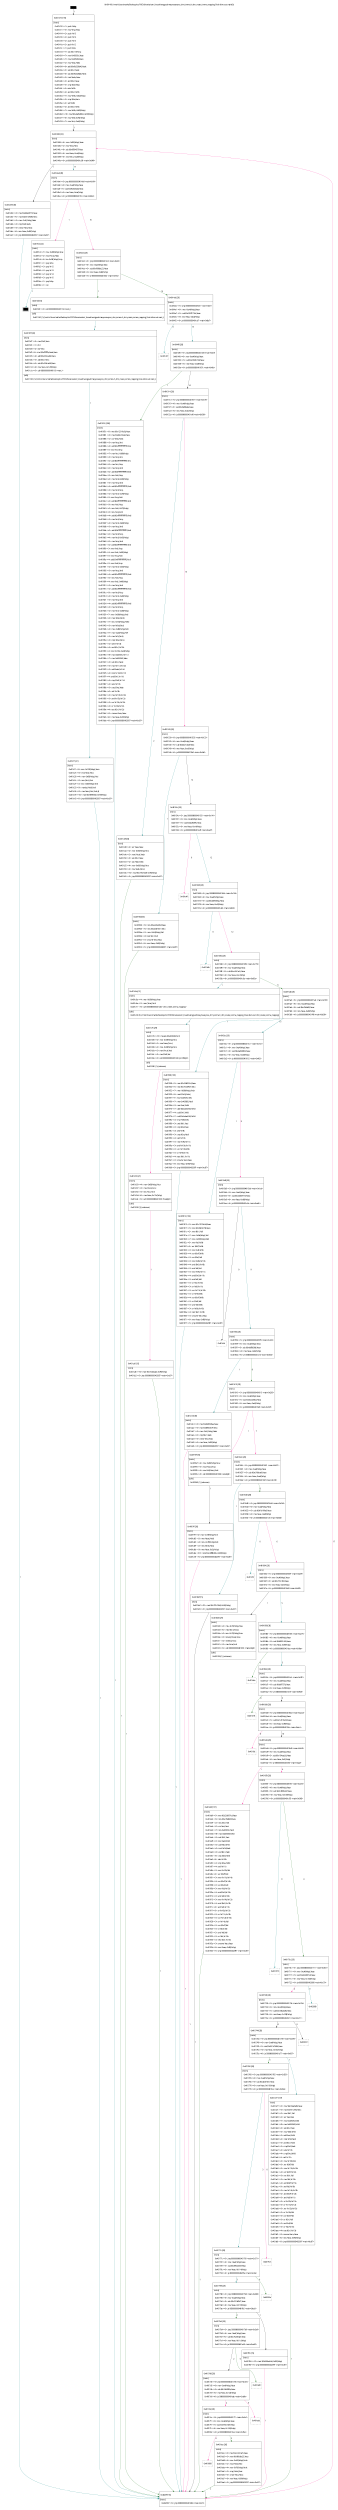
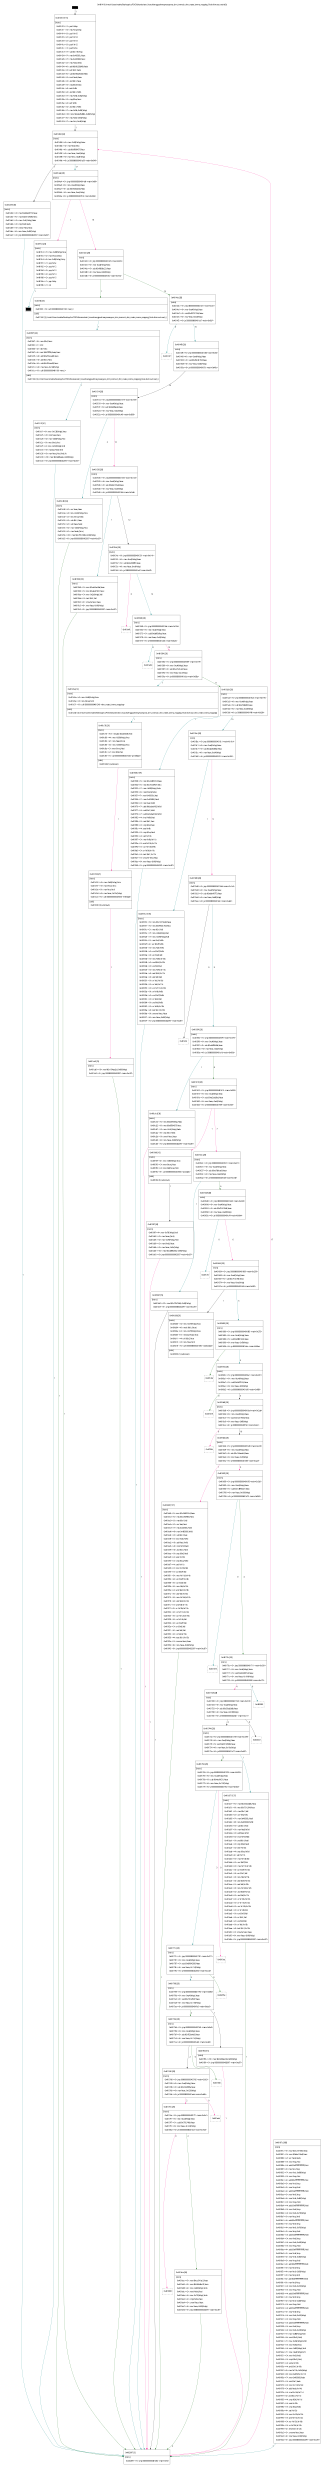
edge "0x4014f8 [28]" -> "0x40187c [308]": removed, label "1"
